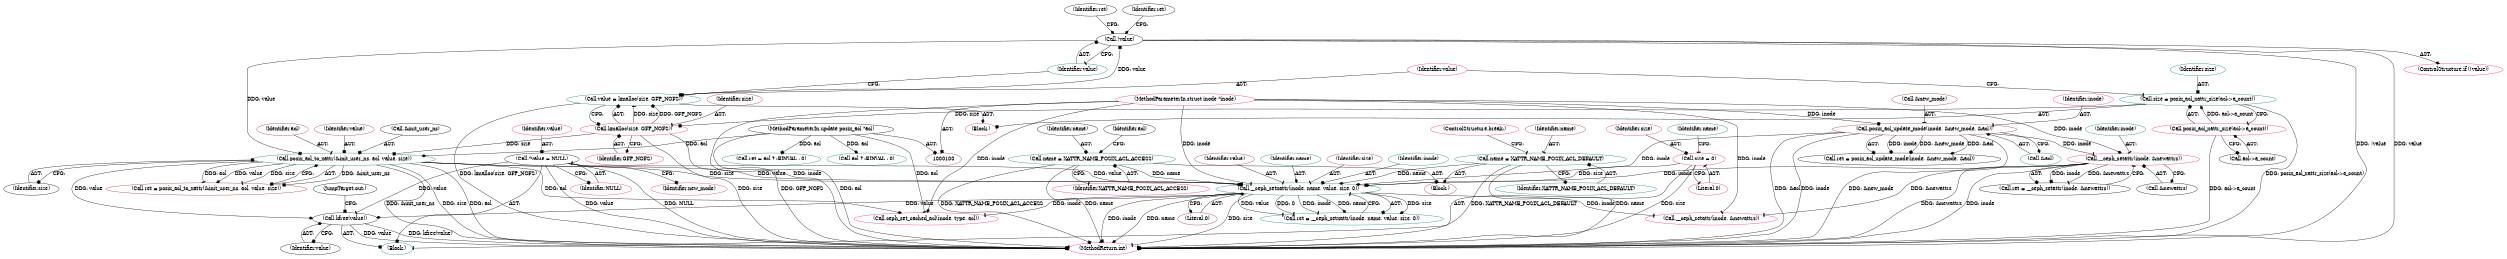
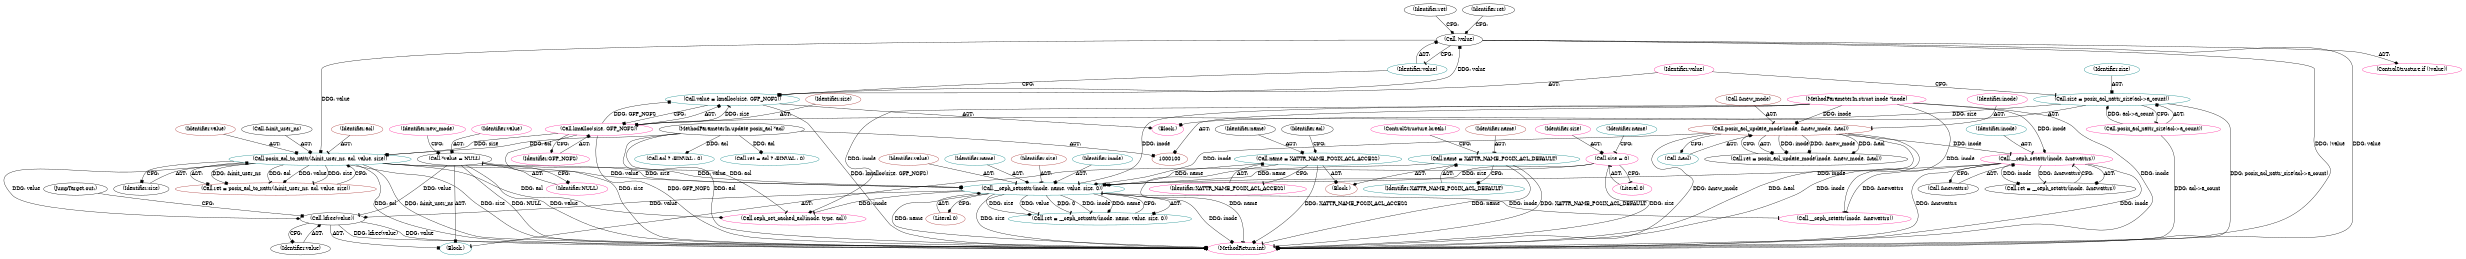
edge "(Call,ret = posix_acl_update_mode(inode, &new_mode, &acl))" -> "(Call,posix_acl_update_mode(inode, &new_mode, &acl))": added, label "CFG:"
node "(Call,acl->a_count)": removed
edge "(Call,*value = NULL)" -> "(Identifier,new_mode)": reversed
